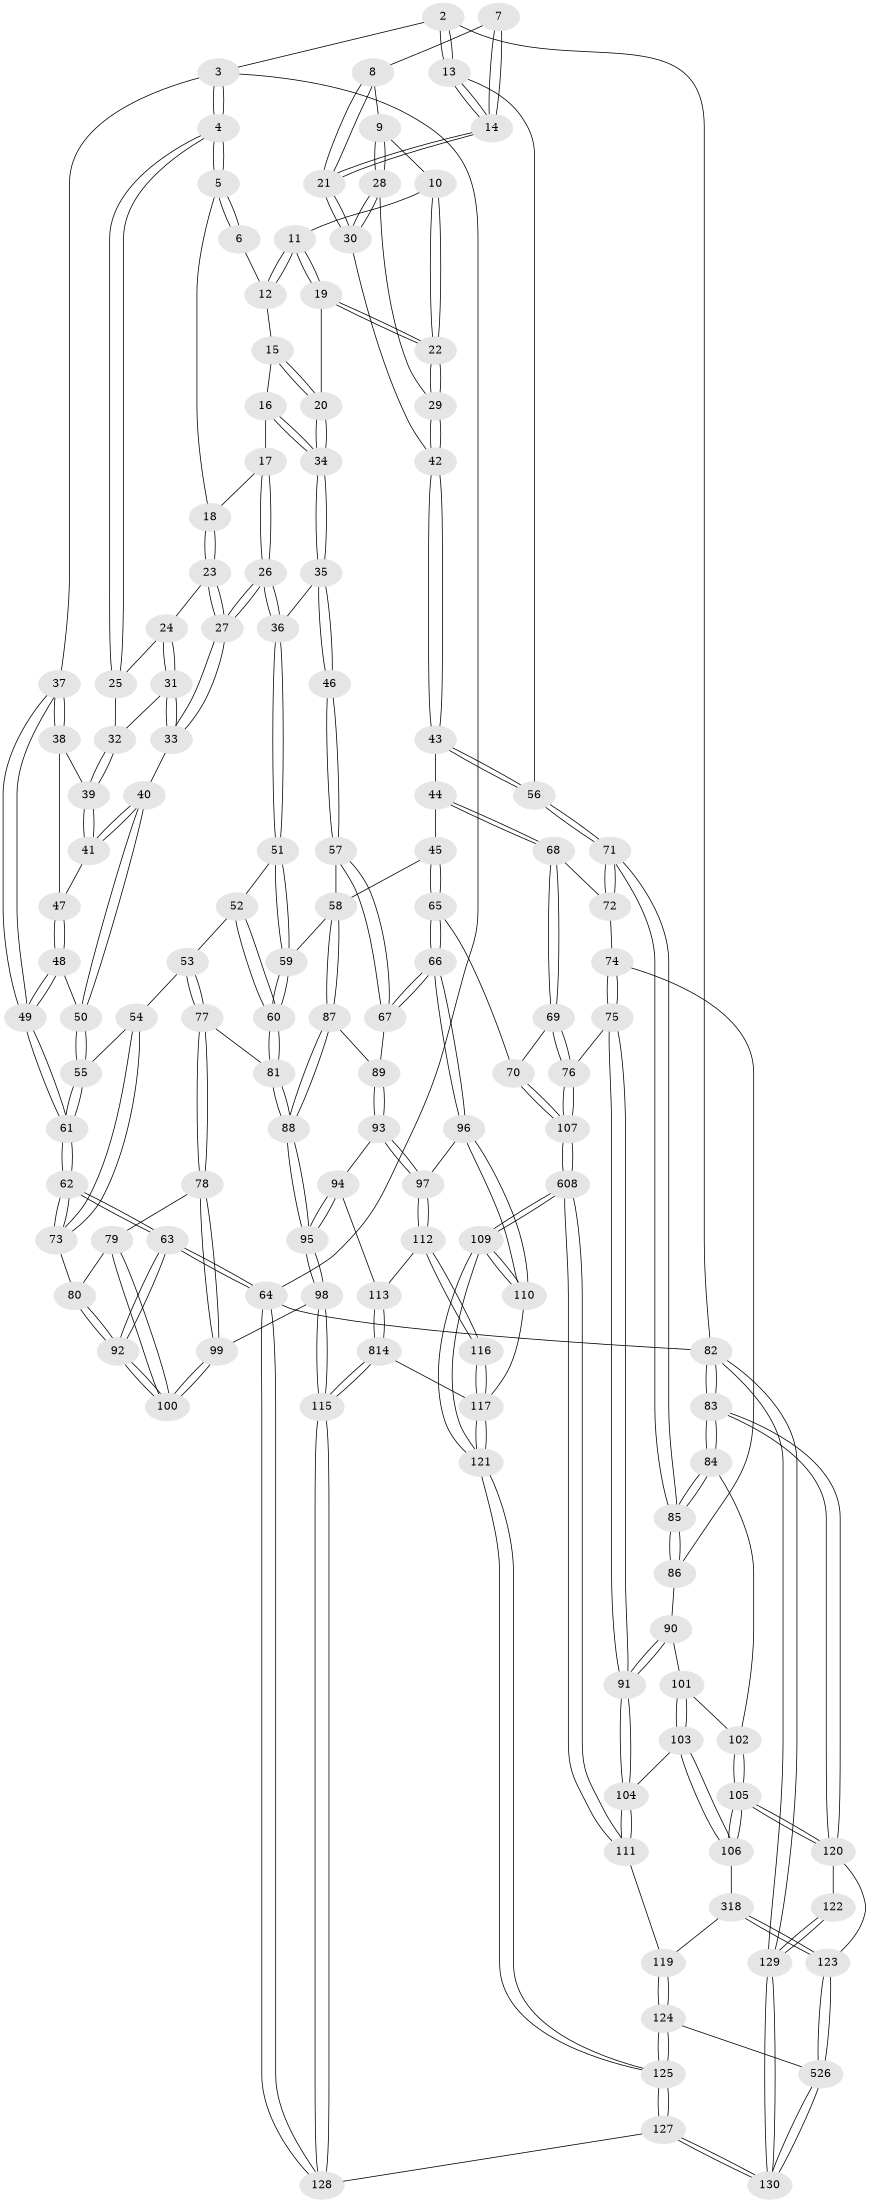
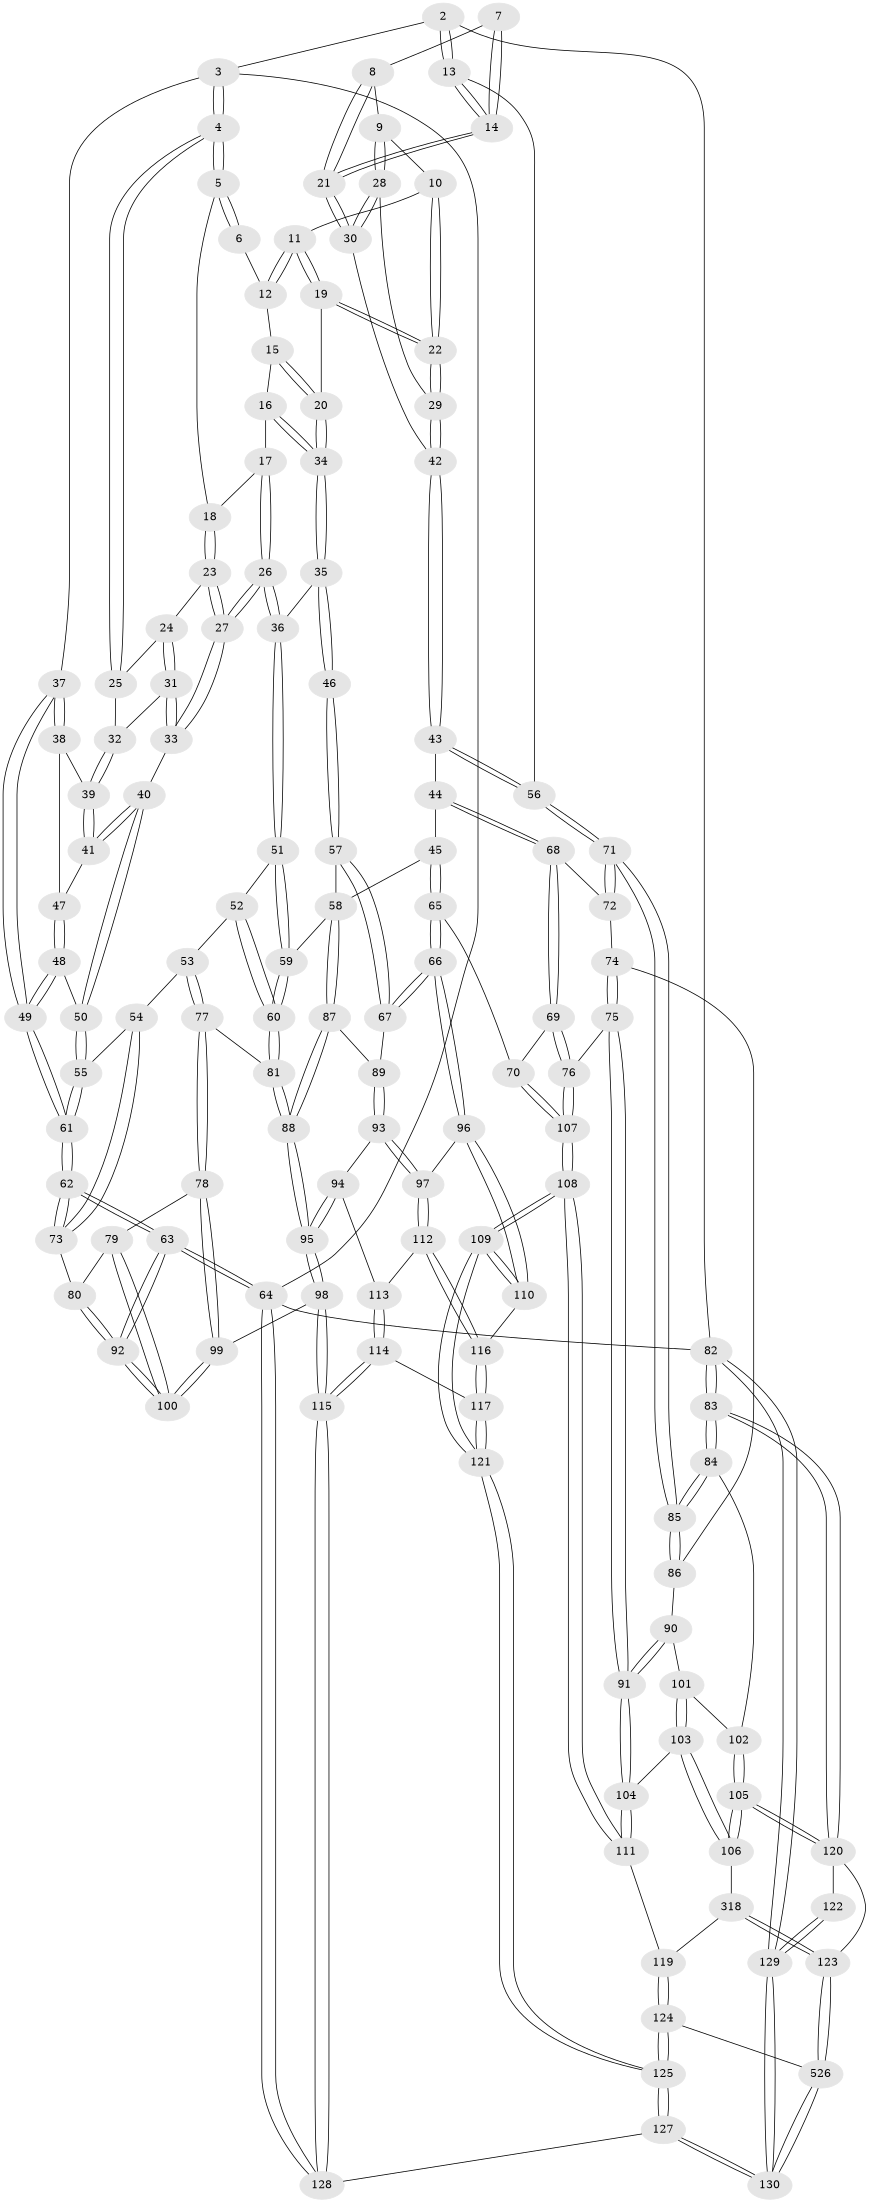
node "608": label "608" -> "108"
node "814": label "814" -> "114"
edge "110" -- "117": now "110" -- "116"
